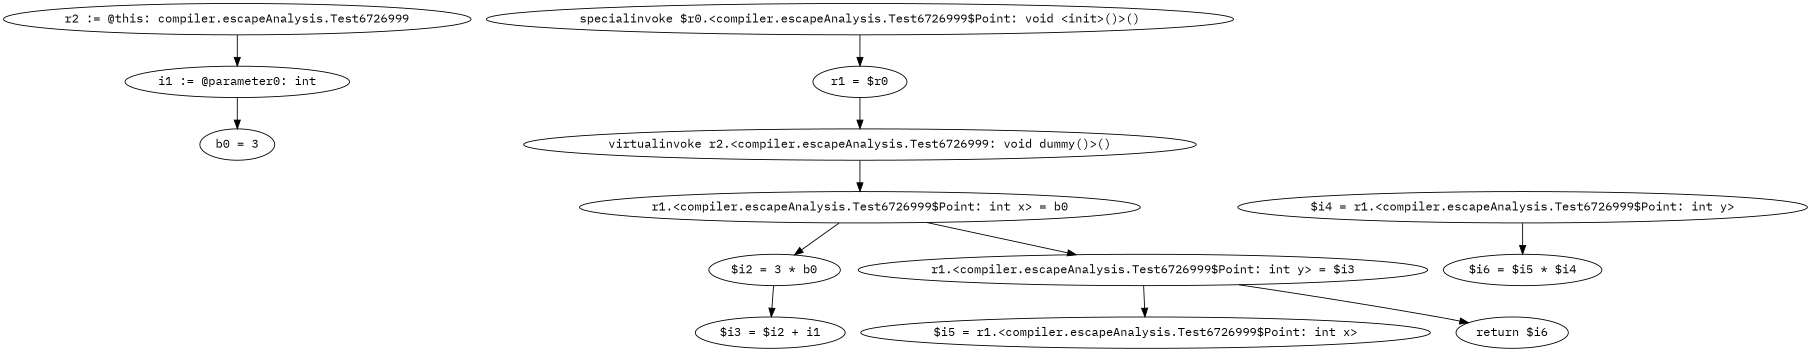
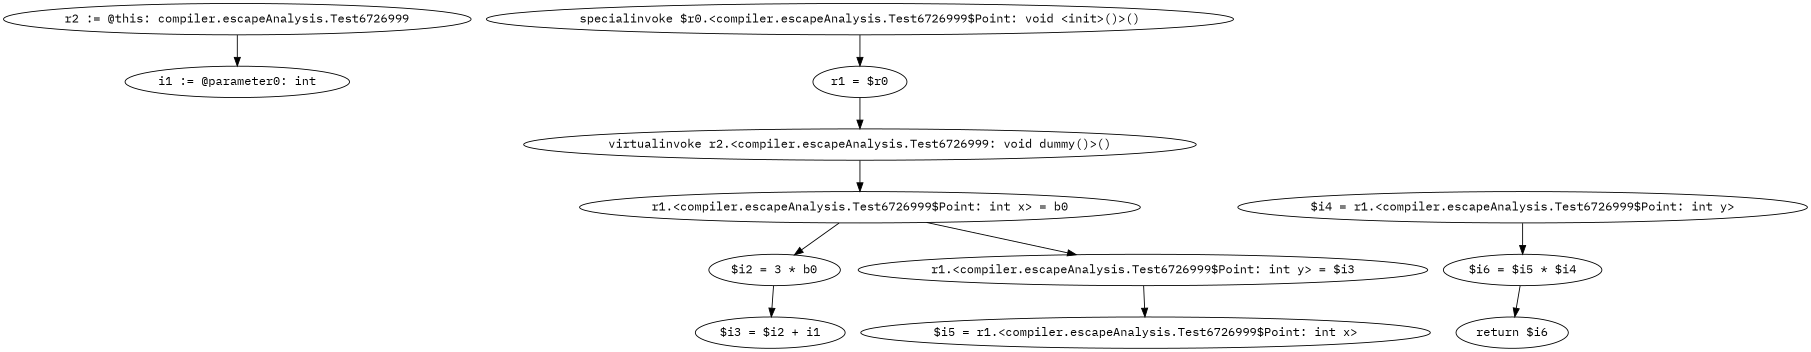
node "b0 = 3": removed
edge "r1.<compiler.escapeAnalysis.Test6726999$Point: int y> = $i3" -> "return $i6": now "$i6 = $i5 * $i4" -> "return $i6"
